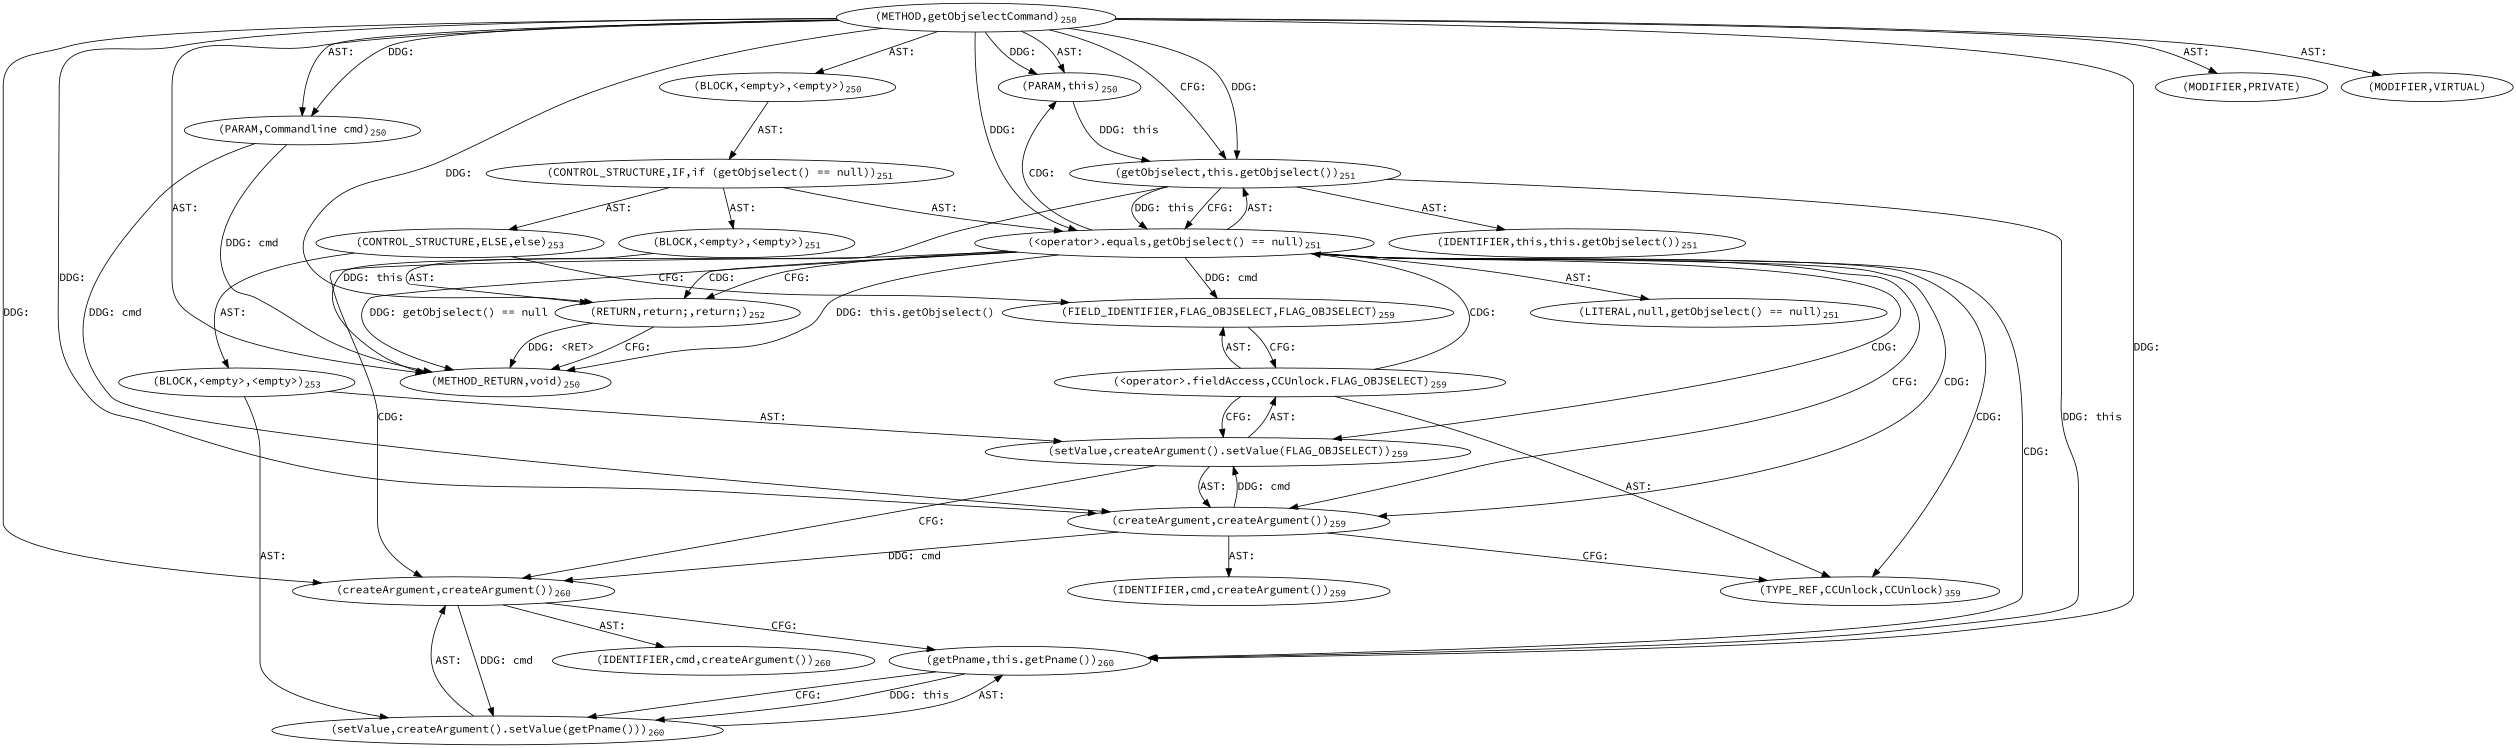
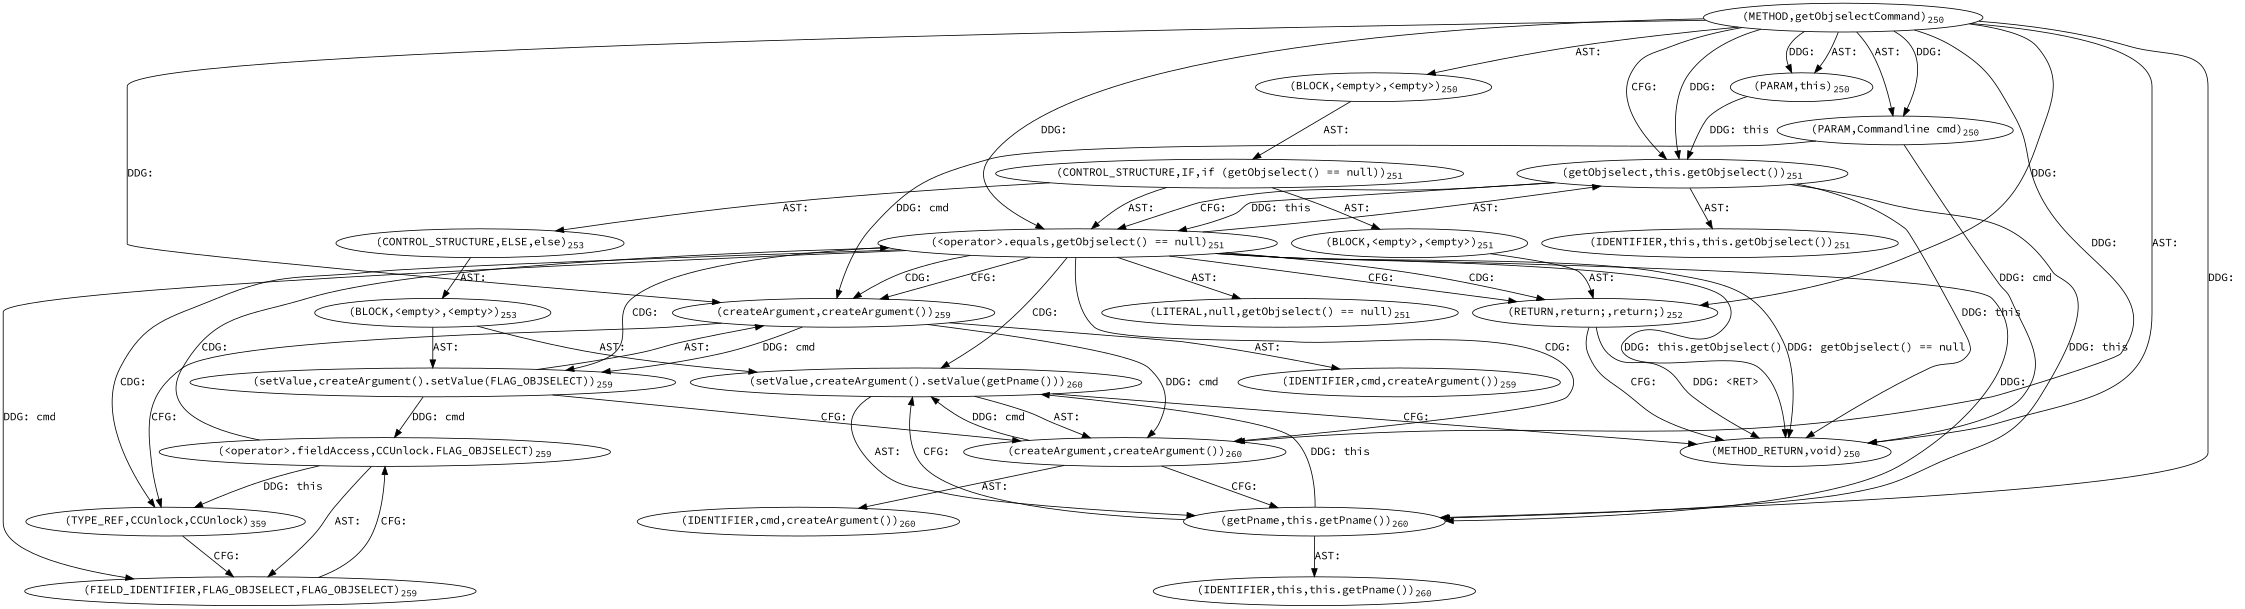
node "(MODIFIER,PRIVATE)": removed
node "(MODIFIER,VIRTUAL)": removed
edge "(<operator>.equals,getObjselect() == null)" -> "(PARAM,this)": now "(<operator>.equals,getObjselect() == null)" -> "(setValue,createArgument().setValue(getPname()))"
edge "(CONTROL_STRUCTURE,ELSE,else)" -> "(FIELD_IDENTIFIER,FLAG_OBJSELECT,FLAG_OBJSELECT)": now "(TYPE_REF,CCUnlock,CCUnlock)" -> "(FIELD_IDENTIFIER,FLAG_OBJSELECT,FLAG_OBJSELECT)"
edge "(<operator>.fieldAccess,CCUnlock.FLAG_OBJSELECT)" -> "(setValue,createArgument().setValue(FLAG_OBJSELECT))": removed, label "CFG:"
edge "(setValue,createArgument().setValue(FLAG_OBJSELECT))" -> "(<operator>.fieldAccess,CCUnlock.FLAG_OBJSELECT)": label "AST: " -> "DDG: cmd"
edge "(setValue,createArgument().setValue(getPname()))" -> "(METHOD_RETURN,void)": added, label "CFG:"
edge "(<operator>.equals,getObjselect() == null)" -> "(getPname,this.getPname())": label "CDG: " -> "DDG: "
edge "(<operator>.fieldAccess,CCUnlock.FLAG_OBJSELECT)" -> "(TYPE_REF,CCUnlock,CCUnlock)": label "AST: " -> "DDG: this"
node "(IDENTIFIER,this,this.getPname())": added
